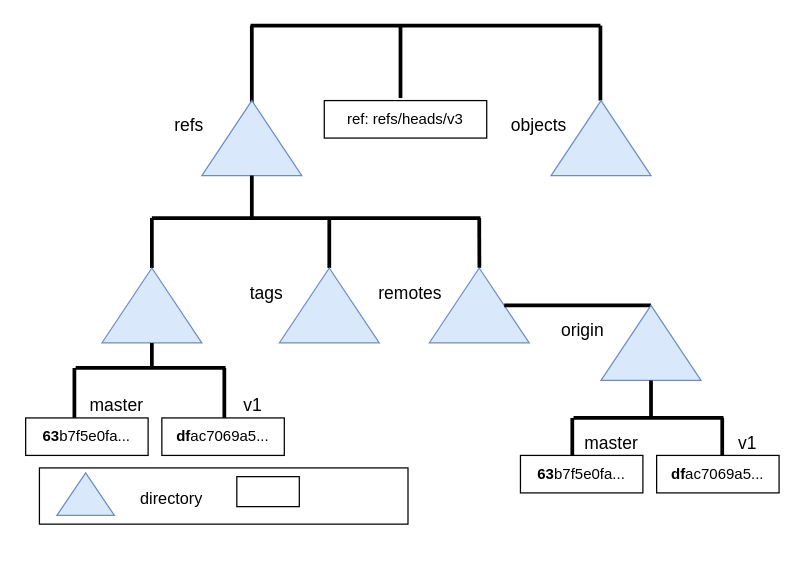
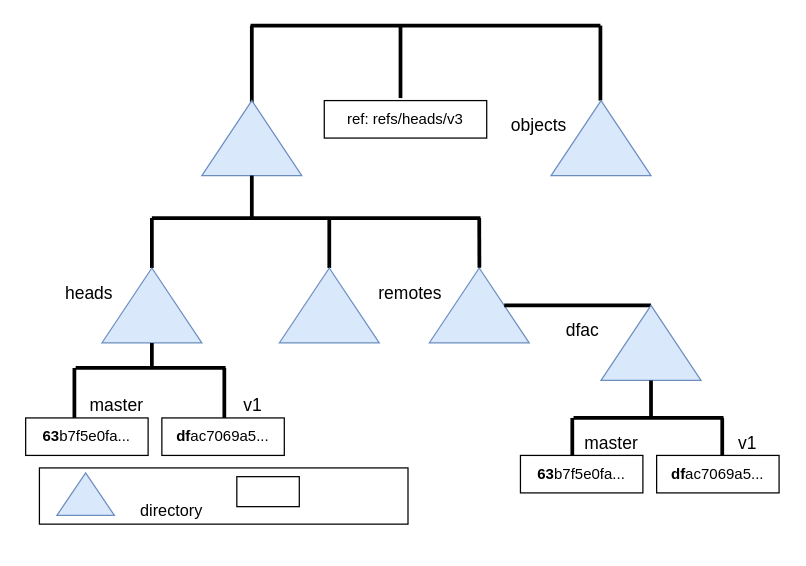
node "refs": removed
node "heads": added
node "tags": removed
node "origin": label "origin" -> "dfac"
node "directory": moved (172, 496) -> (172, 509)
